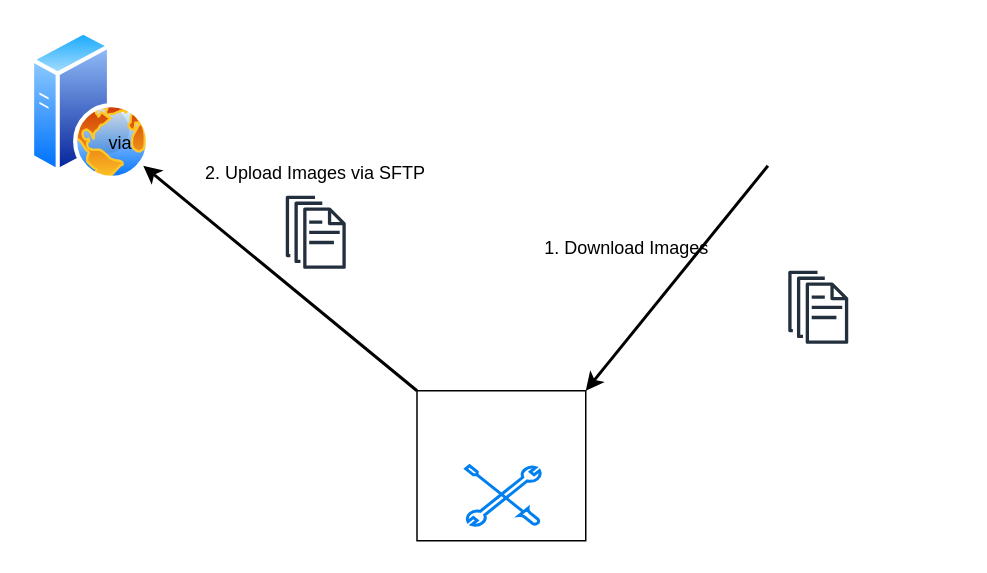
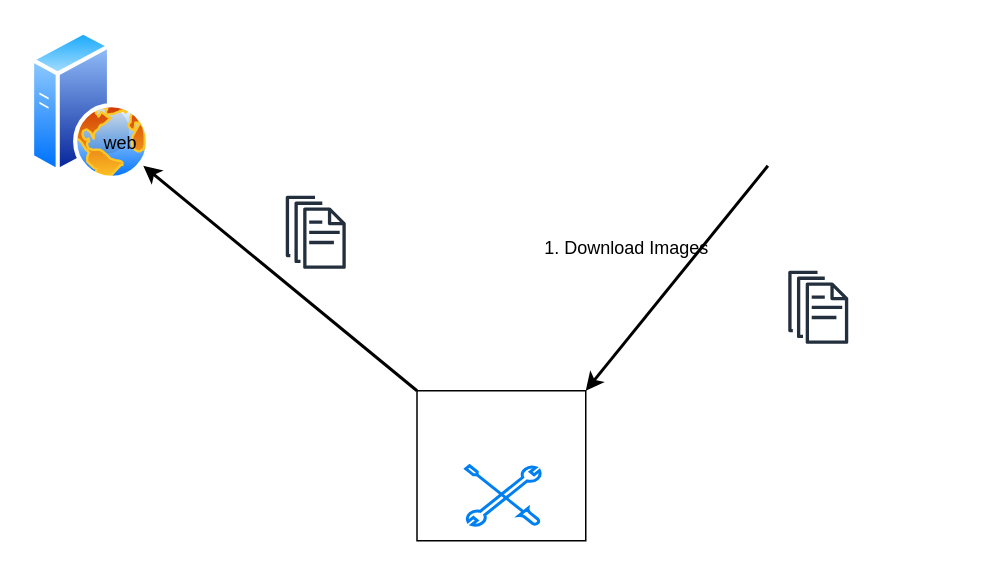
node "via": label "via" -> "web"
node "2. Upload Images via SFTP": removed
